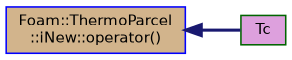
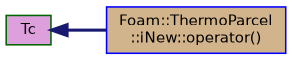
edge "Tc" -> "Foam::ThermoParcel ::iNew::operator()": reversed
